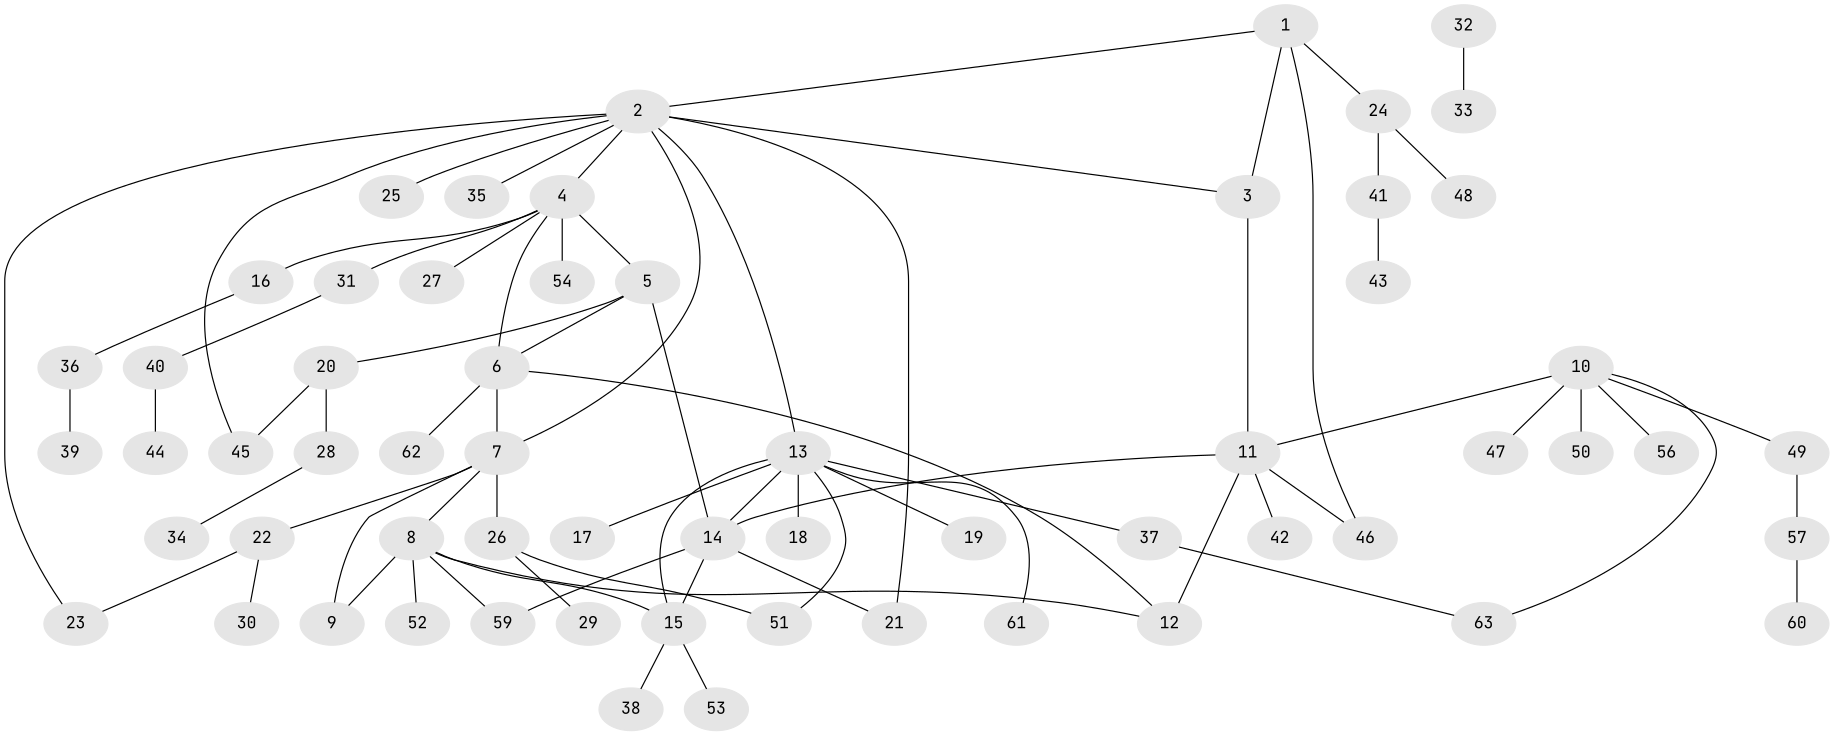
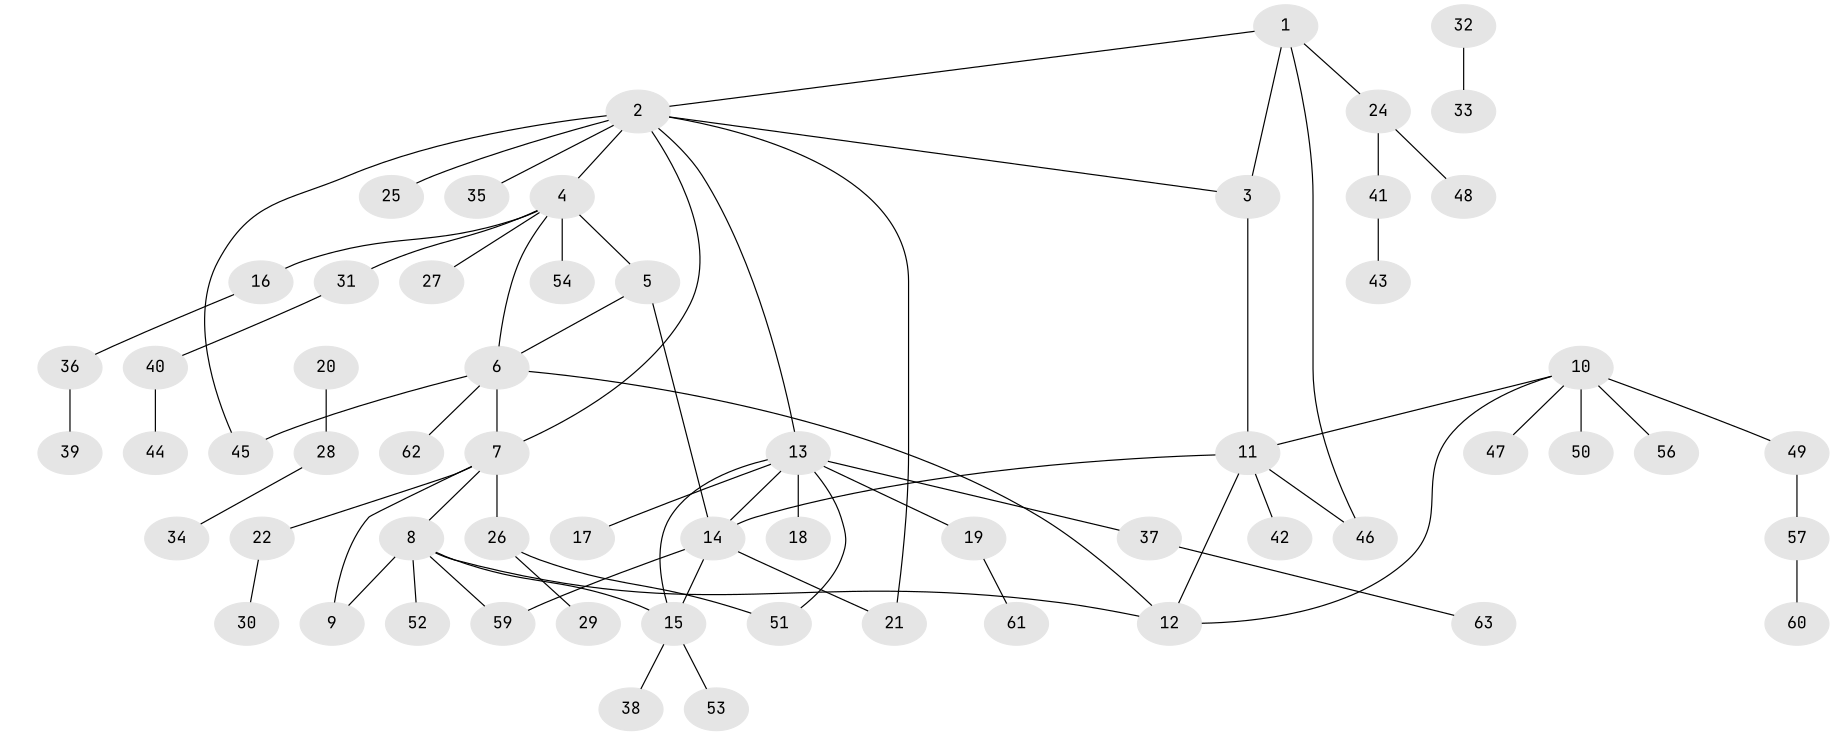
edge "5" -- "20": removed
edge "20" -- "45": now "6" -- "45"
edge "10" -- "63": now "10" -- "12"
edge "13" -- "61": now "19" -- "61"
node "23": removed
